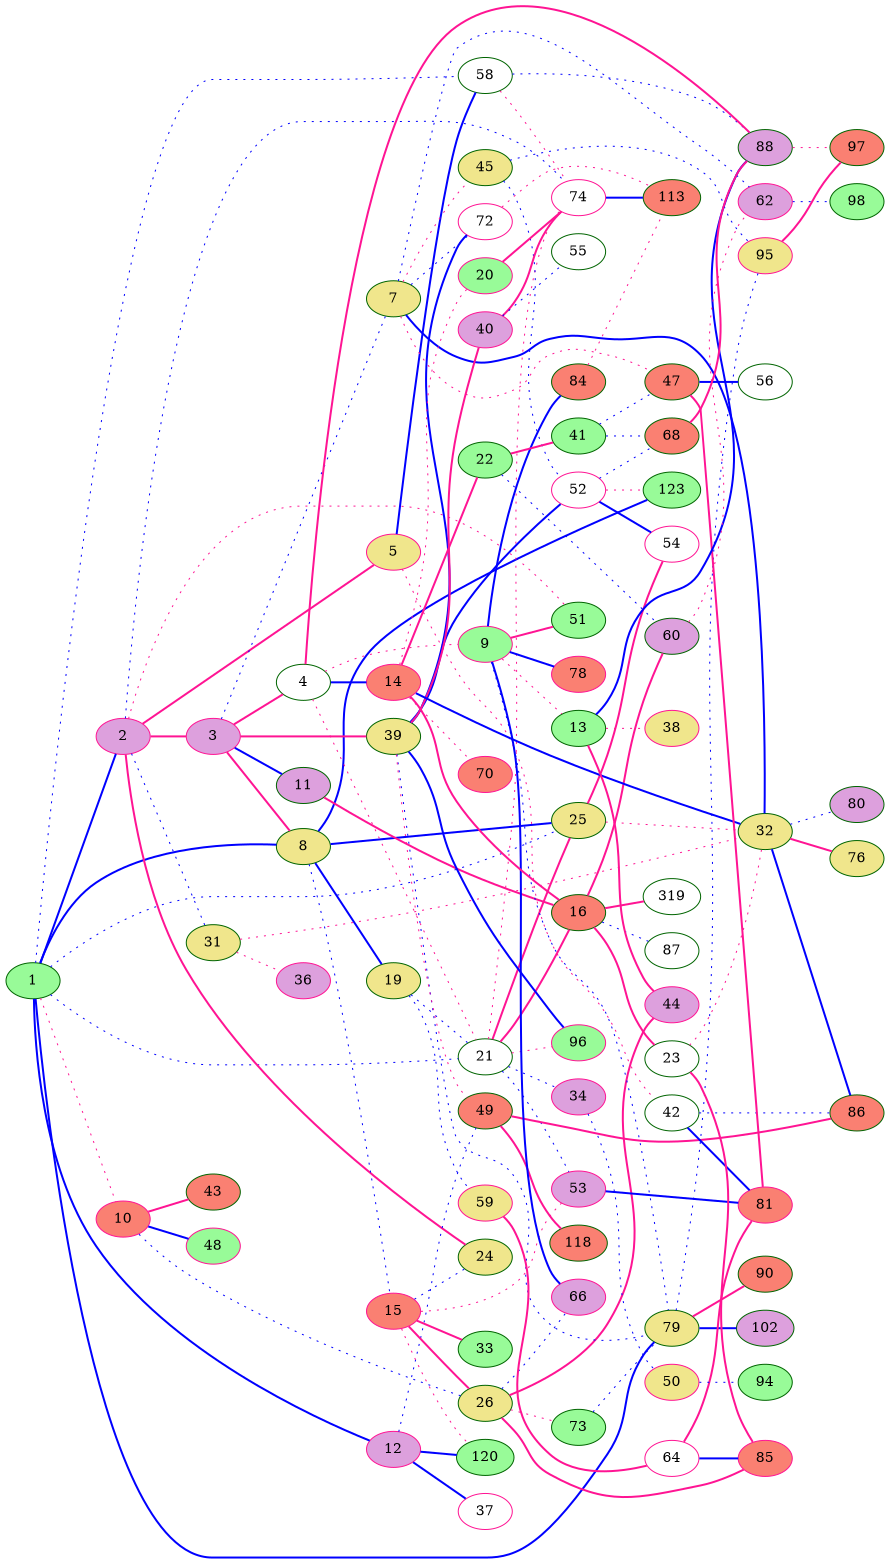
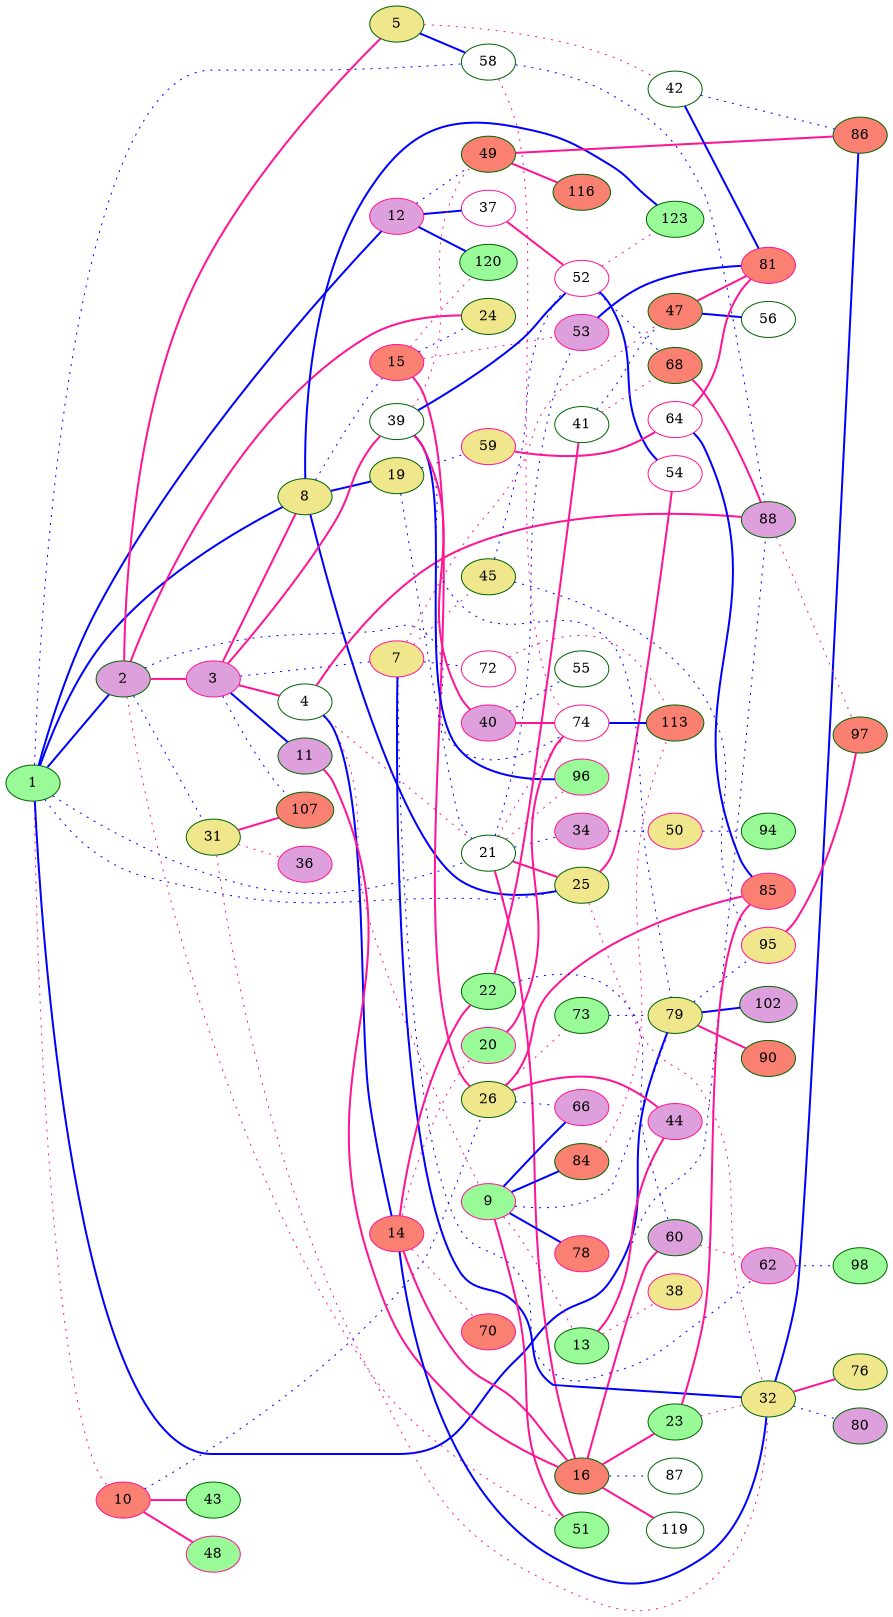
edge "37" -- "52": added
node "7": color darkgreen -> deeppink
node "41": fillcolor palegreen -> white
edge "41" -- "68": color blue -> deeppink
edge "88" -- "13": style bold -> dotted
edge "72" -- "39": removed
node "5": color deeppink -> darkgreen
node "2": color deeppink -> darkgreen
node "39": fillcolor khaki -> white
node "107": added
node "319": label "319" -> "119"
node "23": fillcolor white -> palegreen
node "43": fillcolor salmon -> palegreen
edge "10" -- "48": color blue -> deeppink
node "118": label "118" -> "116"
node "33": removed
